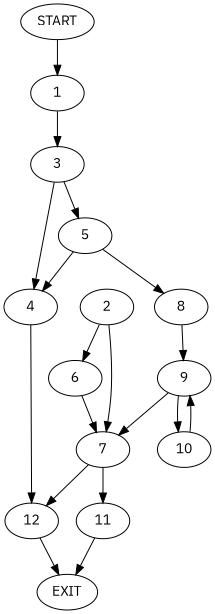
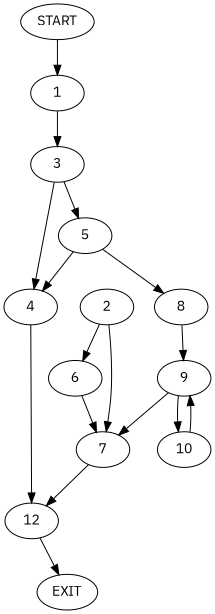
node "11": removed
